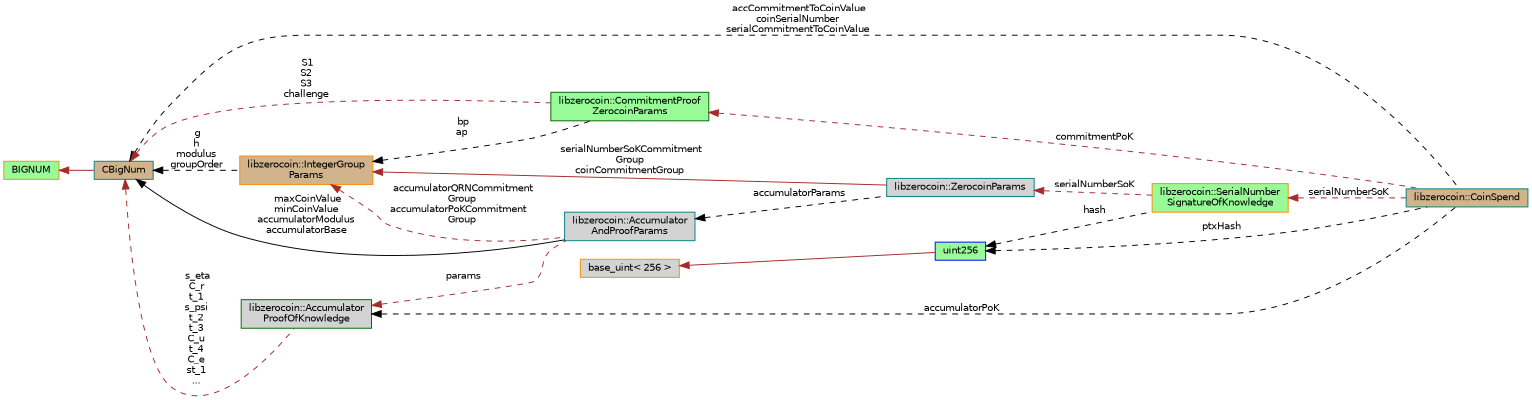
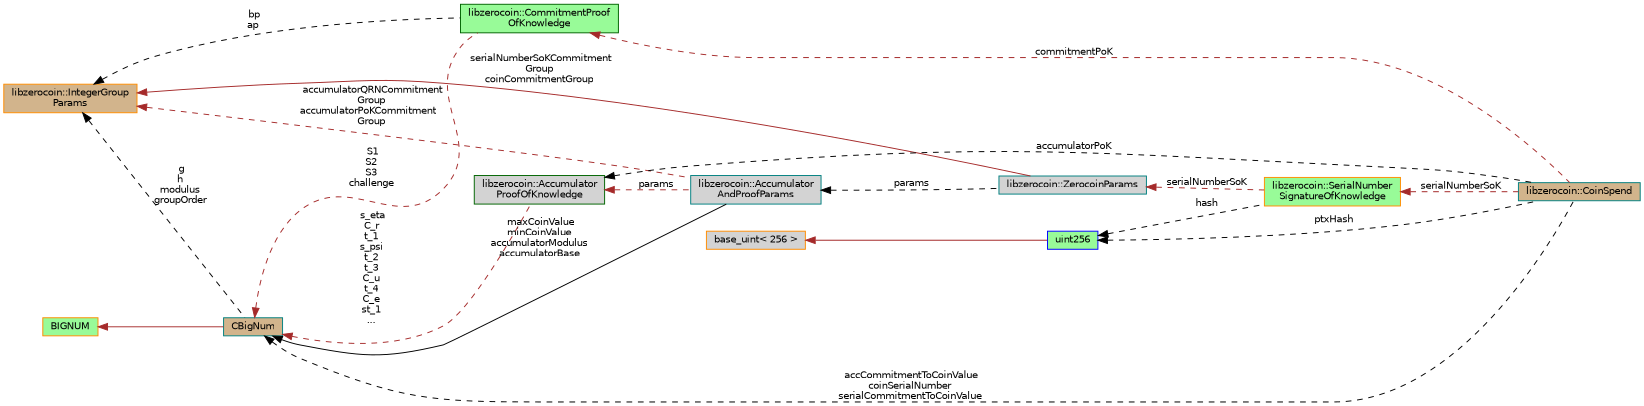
node "libzerocoin::CommitmentProof ZerocoinParams": label "libzerocoin::CommitmentProof ZerocoinParams" -> "libzerocoin::CommitmentProof OfKnowledge"
edge "libzerocoin::IntegerGroup Params" -> "CBigNum": reversed
edge "libzerocoin::ZerocoinParams" -> "libzerocoin::Accumulator AndProofParams": label " accumulatorParams" -> " params"
